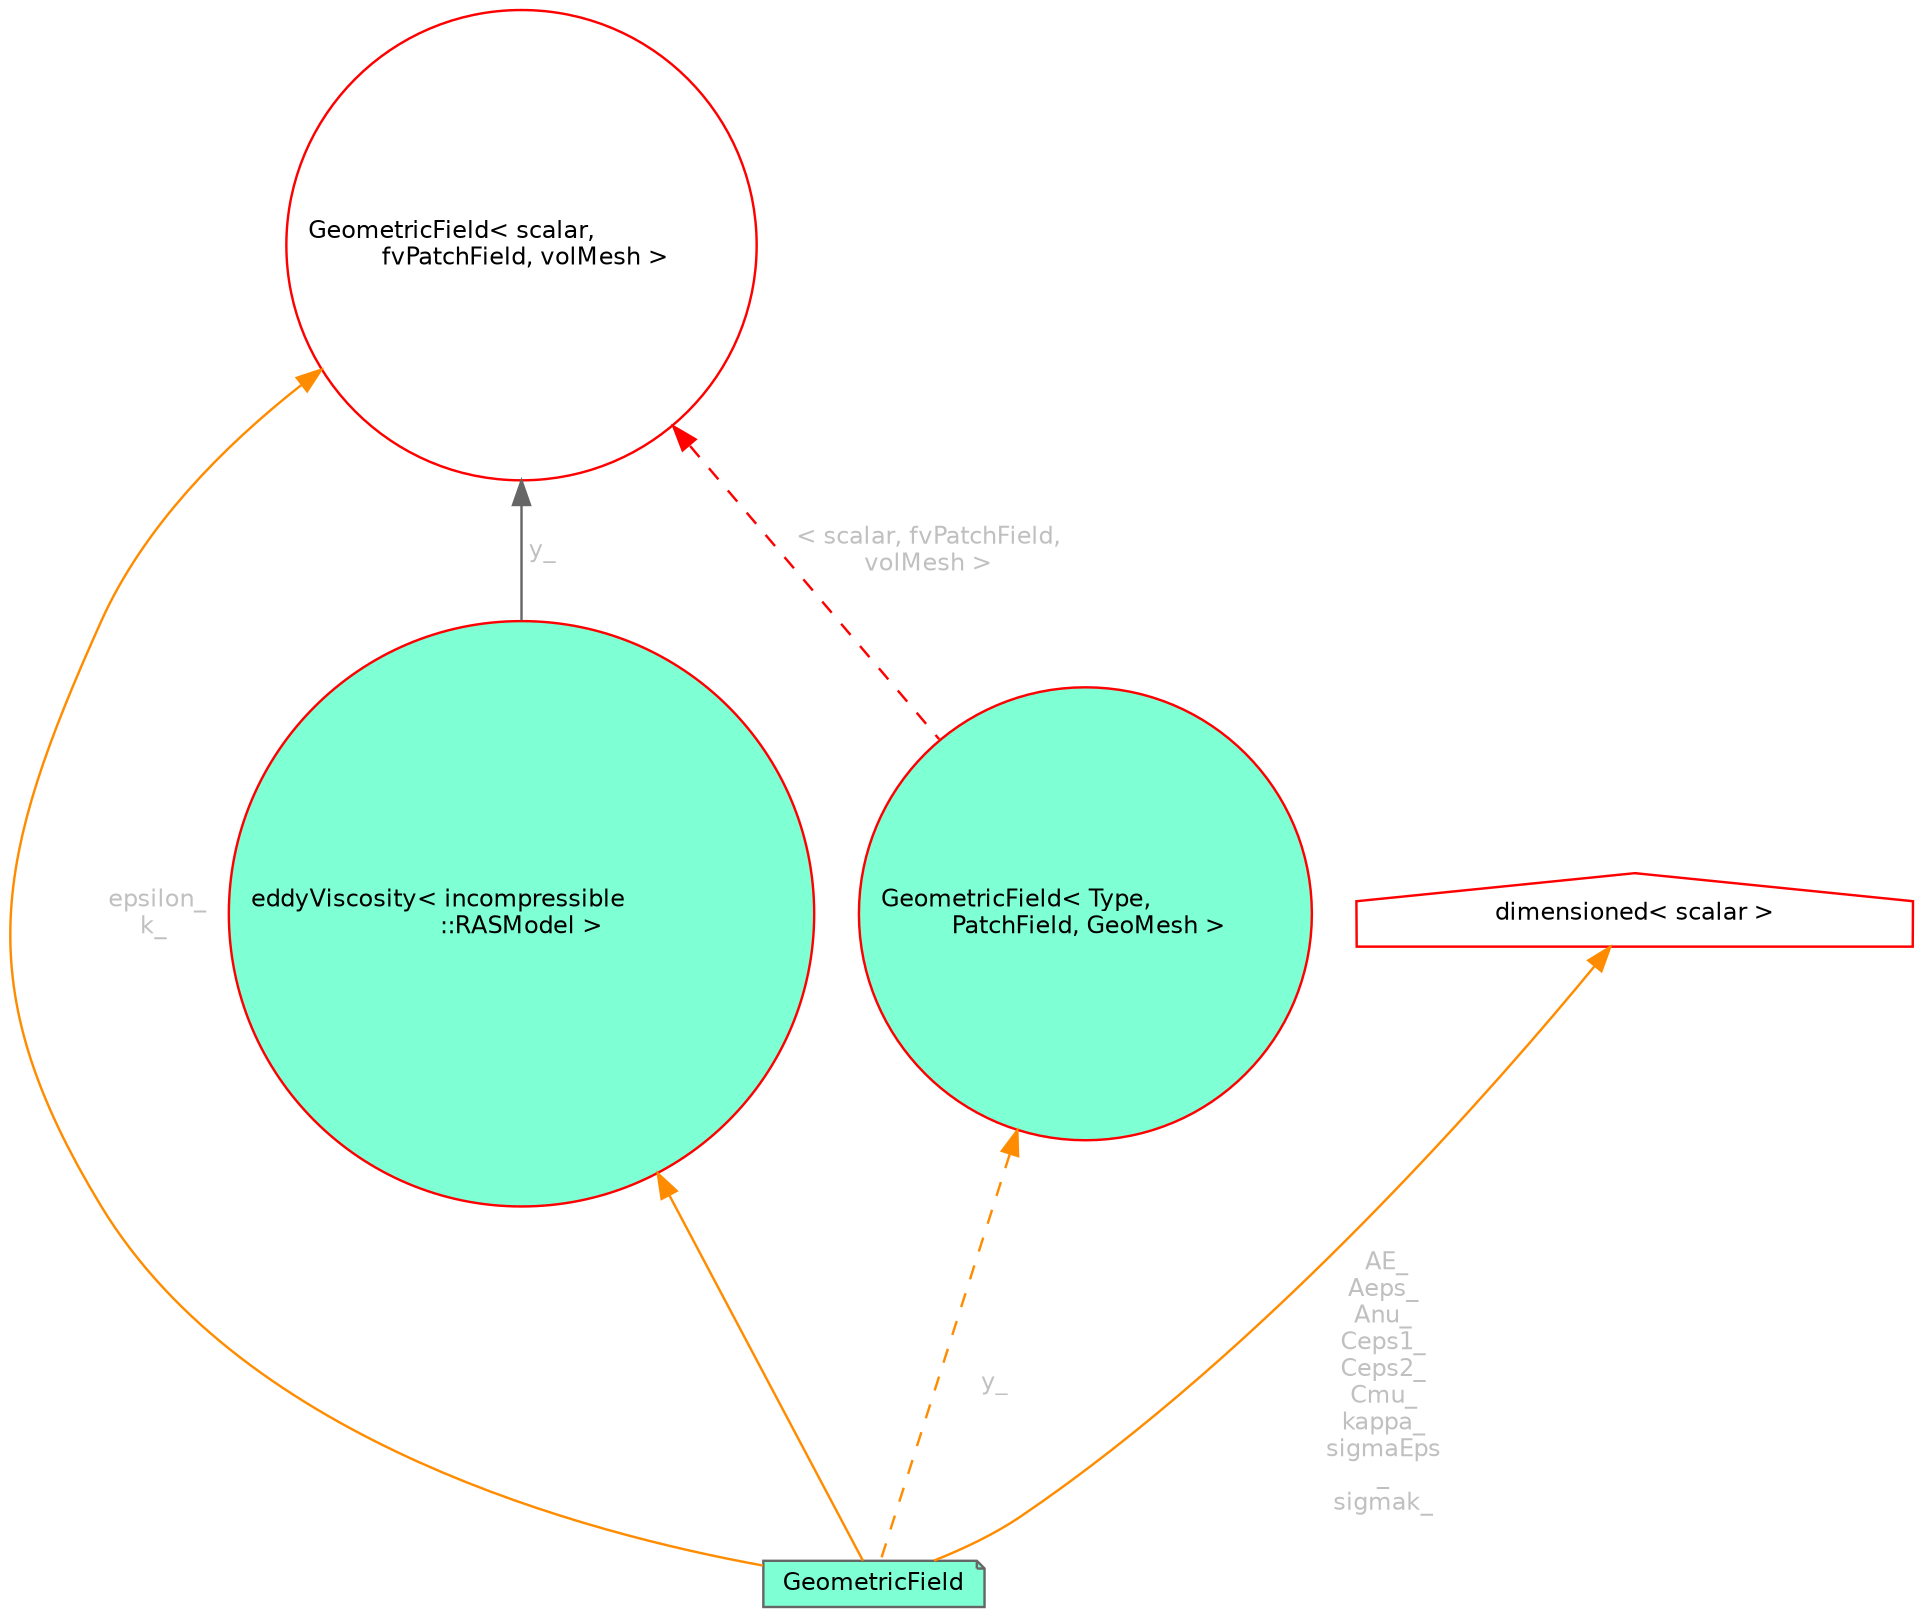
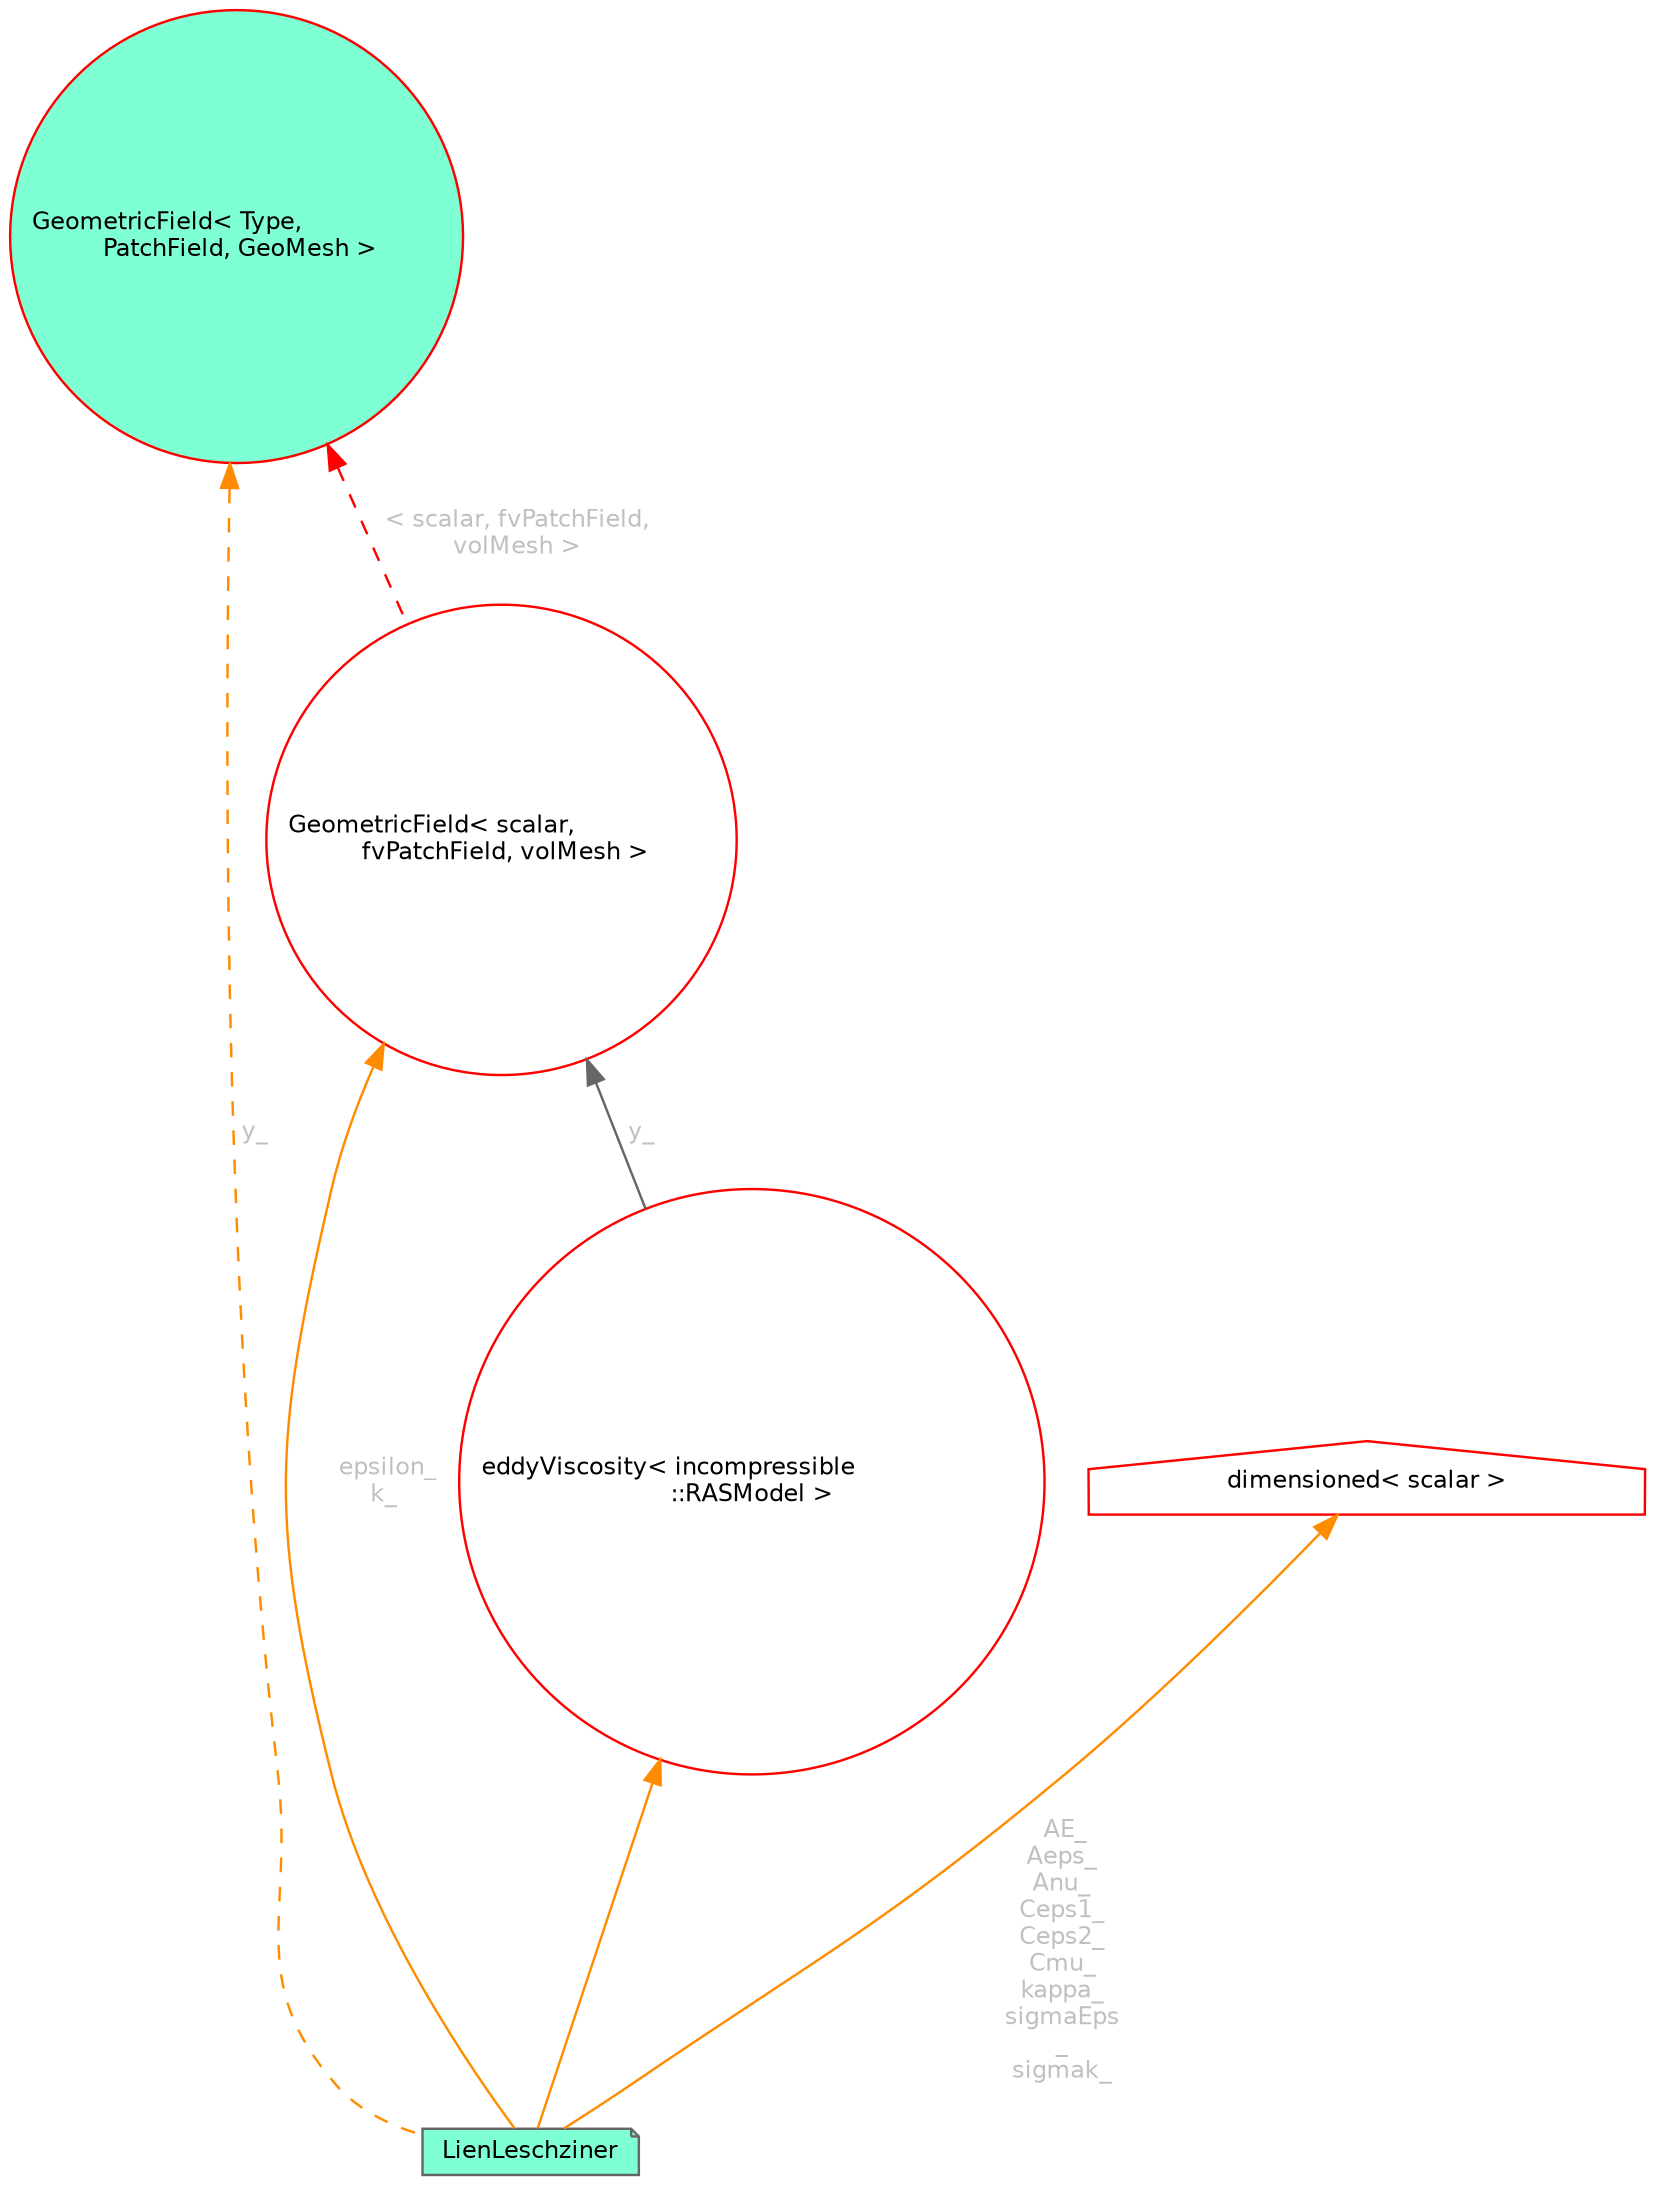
edge "GeometricField< Type, PatchField, GeoMesh >" -> "GeometricField< scalar, fvPatchField, volMesh >": reversed
node "eddyViscosity< incompressible ::RASModel >": fillcolor aquamarine -> white
node "GeometricField": label "GeometricField" -> "LienLeschziner"
